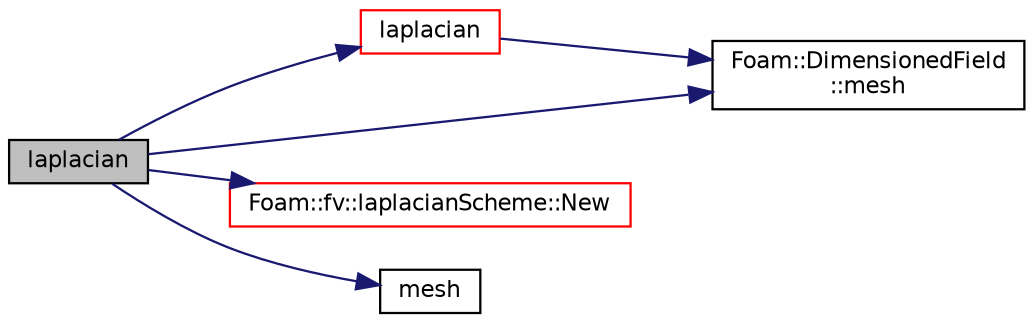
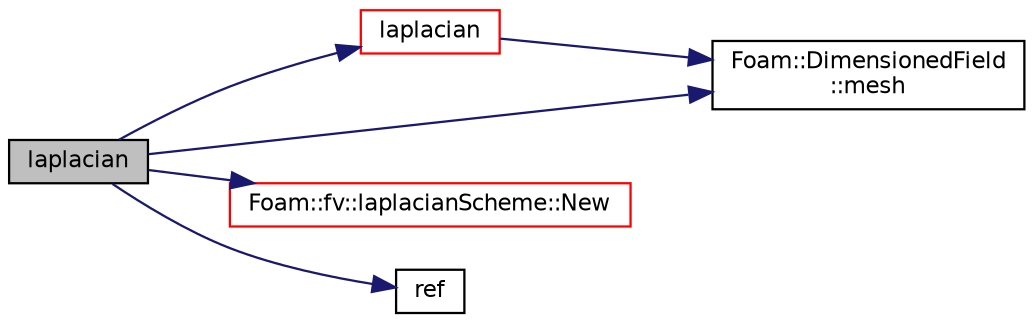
node "mesh": label "mesh" -> "ref"
